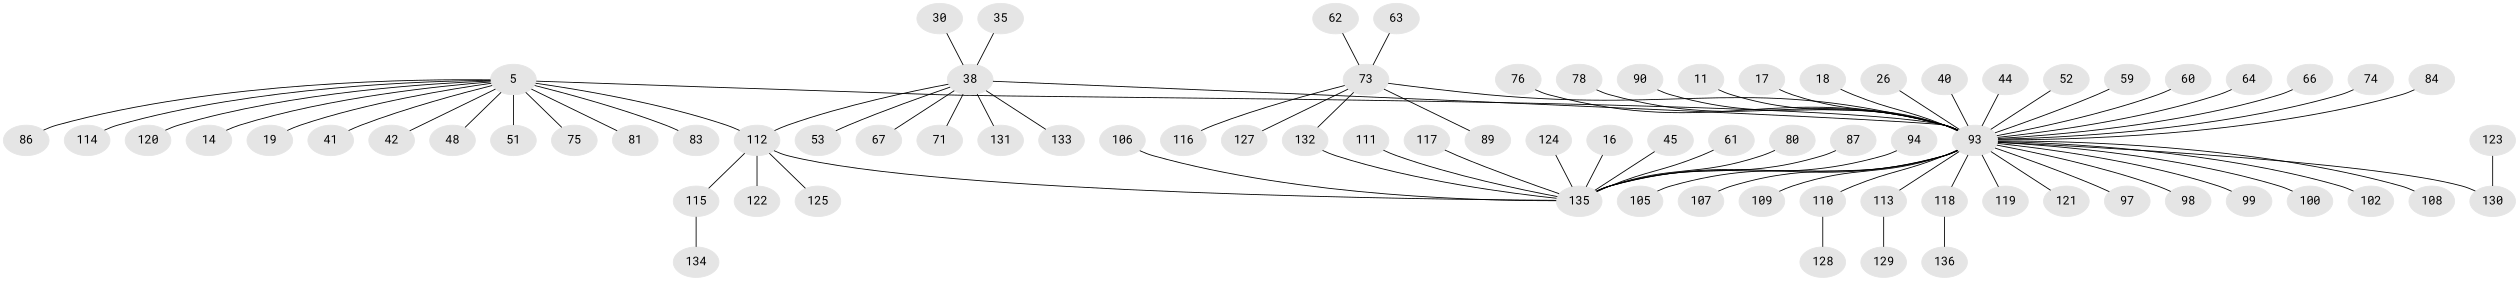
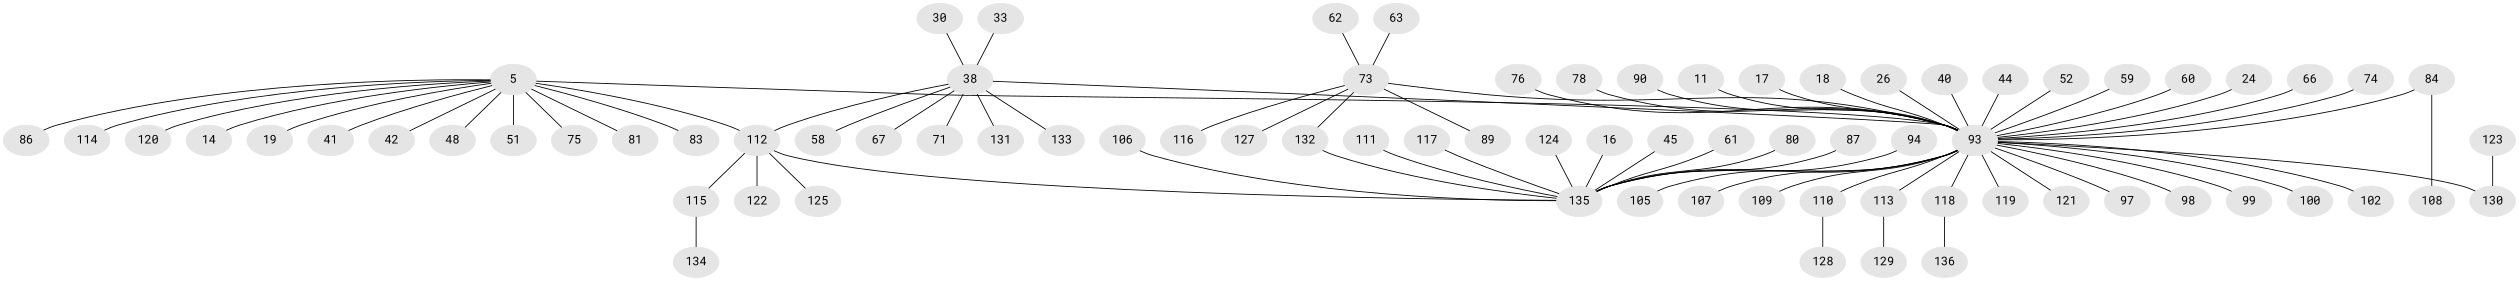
node "35": label "35" -> "33"
node "64": label "64" -> "24"
node "53": label "53" -> "58"
edge "93" -- "108": now "84" -- "108"
